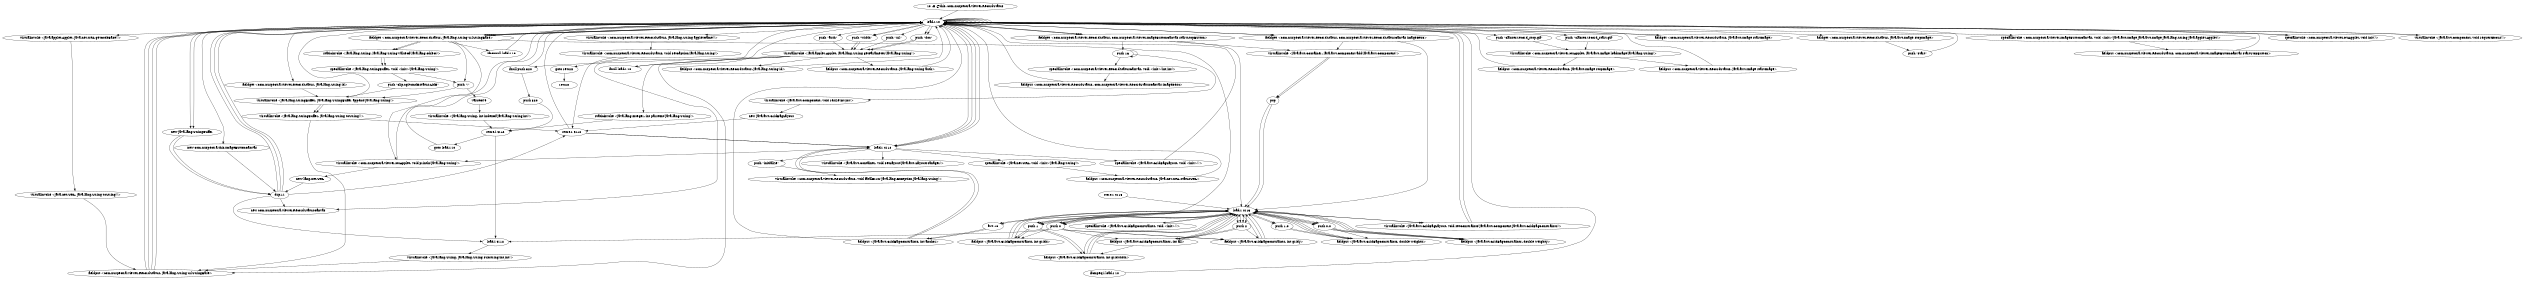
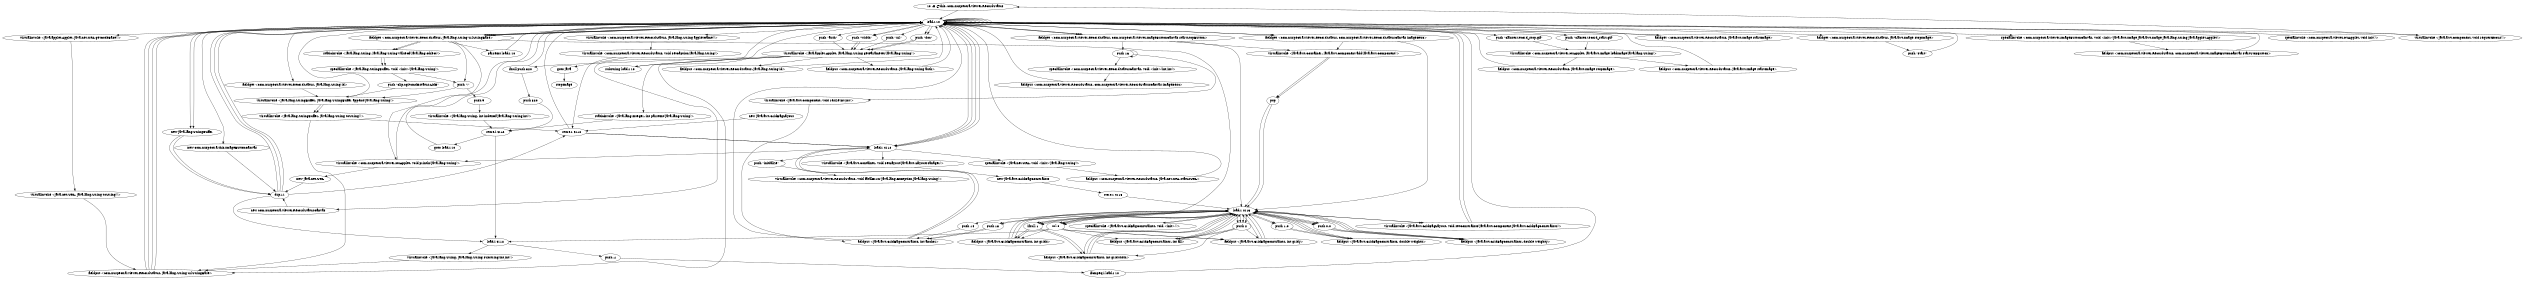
edge "load.r r0" -> "specialinvoke <com.nuspectra.viewer.NuApplet: void init()>": removed
edge "virtualinvoke <java.awt.Component: void requestFocus()>" -> "load.r r0": now "virtualinvoke <java.awt.Component: void requestFocus()>" -> "r0 := @this: com.nuspectra.viewer.RecordStatus"
node "ifnonnull load.r r0": label "ifnonnull load.r r0" -> "parseInt load.r r0"
node "goto return": label "goto return" -> "goto java"
node "ifnull load.r r0": label "ifnull load.r r0" -> "substring load.r r0"
node "return": label "return" -> "stopImage"
node "valueOf 9": label "valueOf 9" -> "push 9"
edge "virtualinvoke <java.awt.Component: void resize(int,int)>" -> "new java.awt.GridBagLayout": now "virtualinvoke <java.awt.Component: void resize(int,int)>" -> "fieldput <java.awt.GridBagConstraints: int anchor>"
node "specialinvoke <java.awt.GridBagLayout: void <init>()>": removed
node "new lang.net.URL": label "new lang.net.URL" -> "new java.net.URL"
node "new java.awt.GridBagConstraints": added
edge "dup1.r" -> "new com.nuspectra.viewer.RecordStatusCanvas": reversed
node "push 14": added
node "awt 18": label "awt 18" -> "push 18"
node "push 1": label "push 1" -> "ifnull 1"
node "push 0": label "push 0" -> "url 0"
edge "push 0.0" -> "fieldput <java.awt.GridBagConstraints: double weightx>": removed
edge "fieldput <java.awt.GridBagConstraints: int fill>" -> "fieldput <java.awt.GridBagConstraints: int gridwidth>": now "push 2" -> "fieldput <java.awt.GridBagConstraints: int gridwidth>"
node "push -1": added
